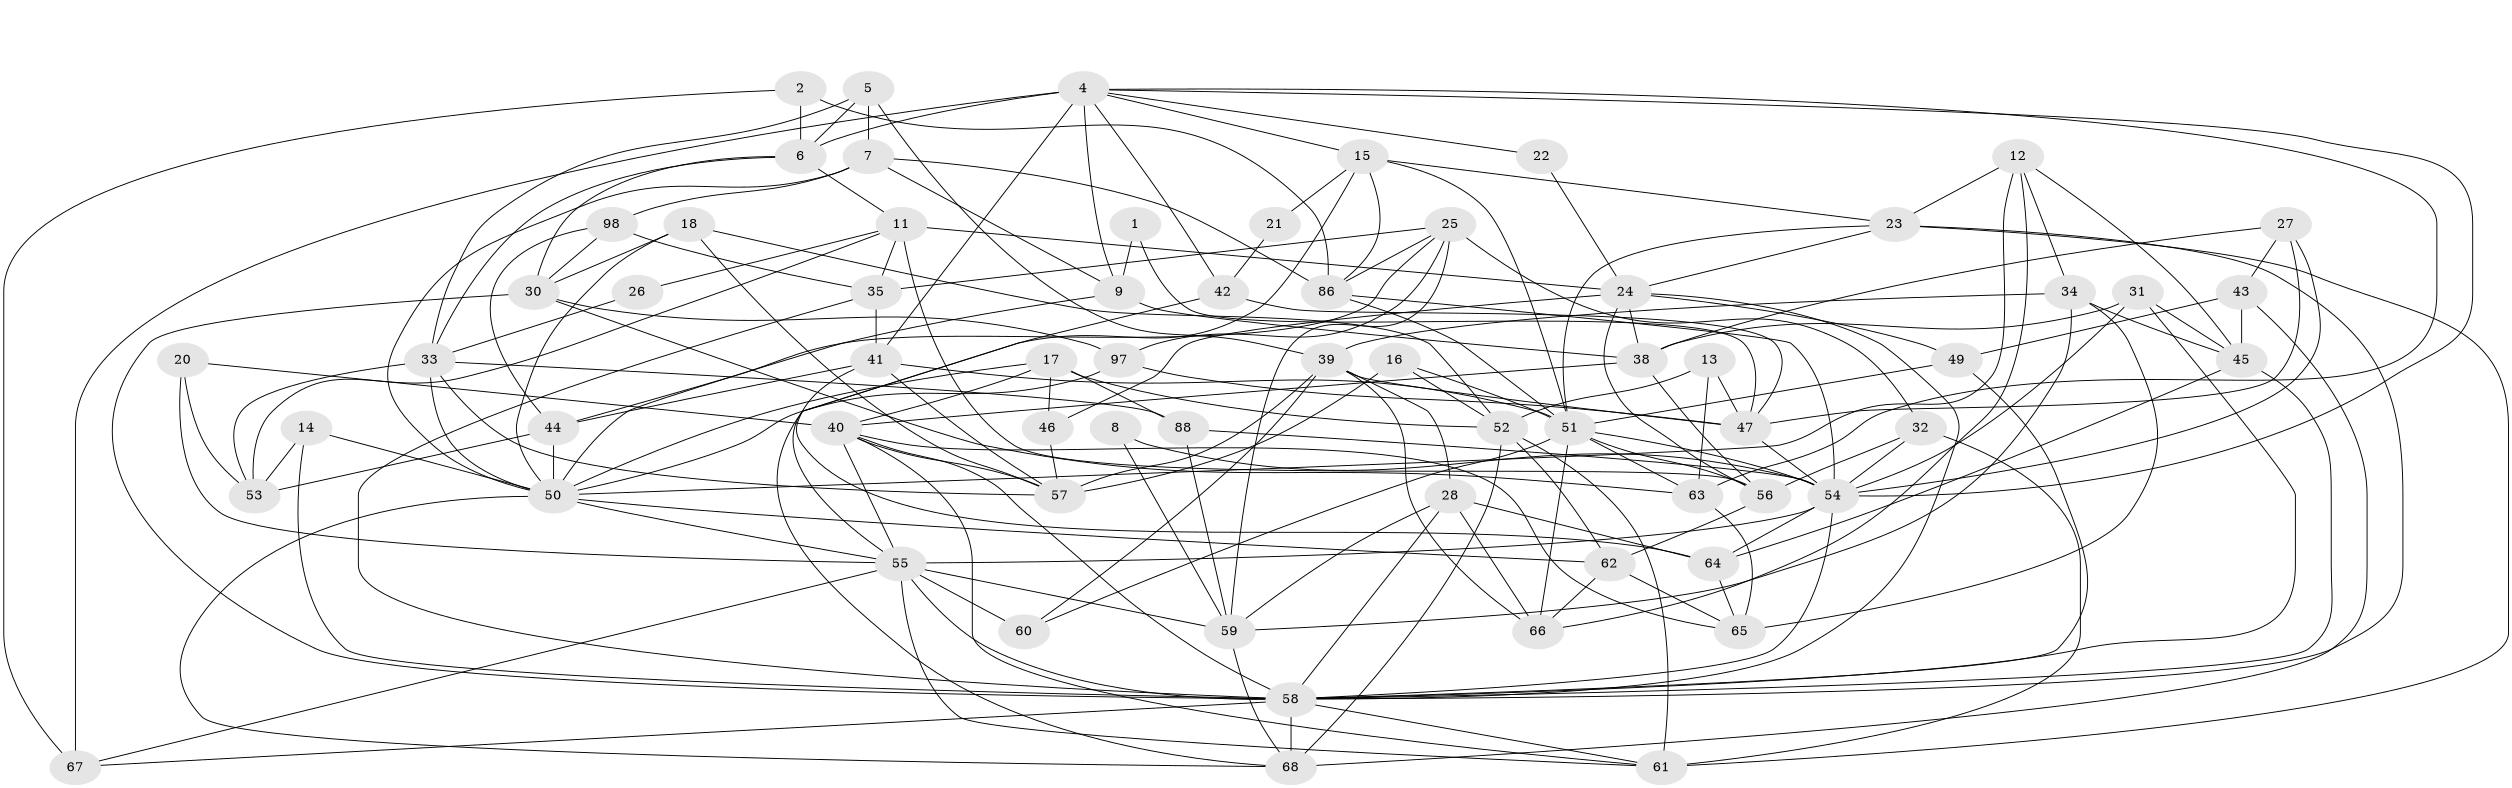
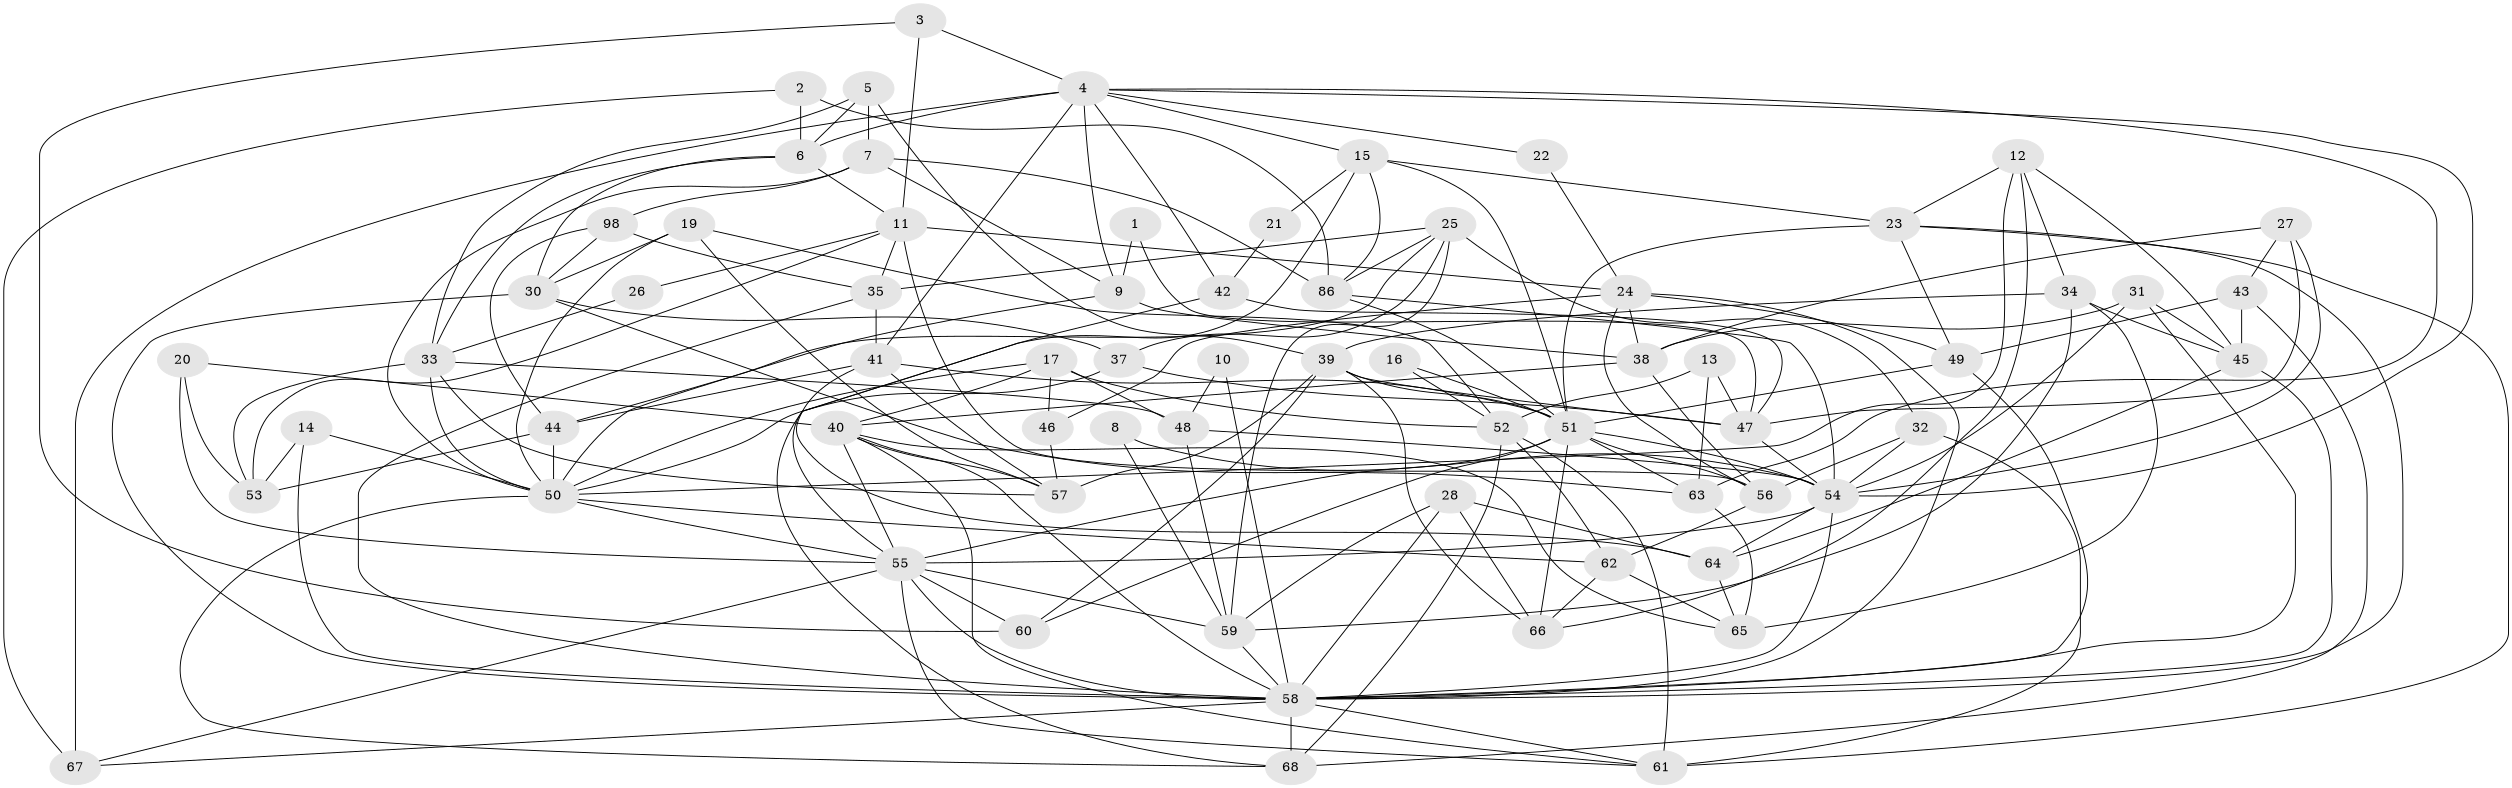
node "3": added
node "18": label "18" -> "19"
edge "23" -- "24": now "23" -- "49"
node "97": label "97" -> "37"
node "10": added
edge "39" -- "28": now "39" -- "51"
node "88": label "88" -> "48"
edge "16" -- "57": removed
edge "51" -- "55": added
edge "59" -- "68": now "59" -- "58"
